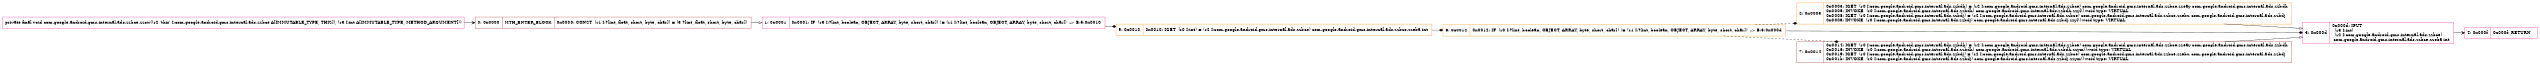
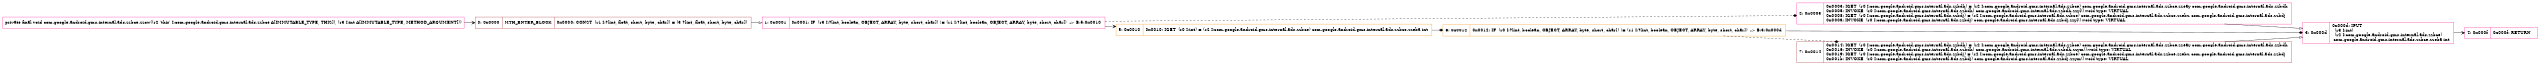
node "2: 0x0003": color darkorange -> deeppink
edge "6: 0x0012" -> "2: 0x0003": now "1: 0x0001" -> "2: 0x0003"
edge "1: 0x0001" -> "5: 0x0010": arrowhead diamond -> vee
